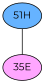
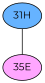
node "51H": label "51H" -> "31H"
